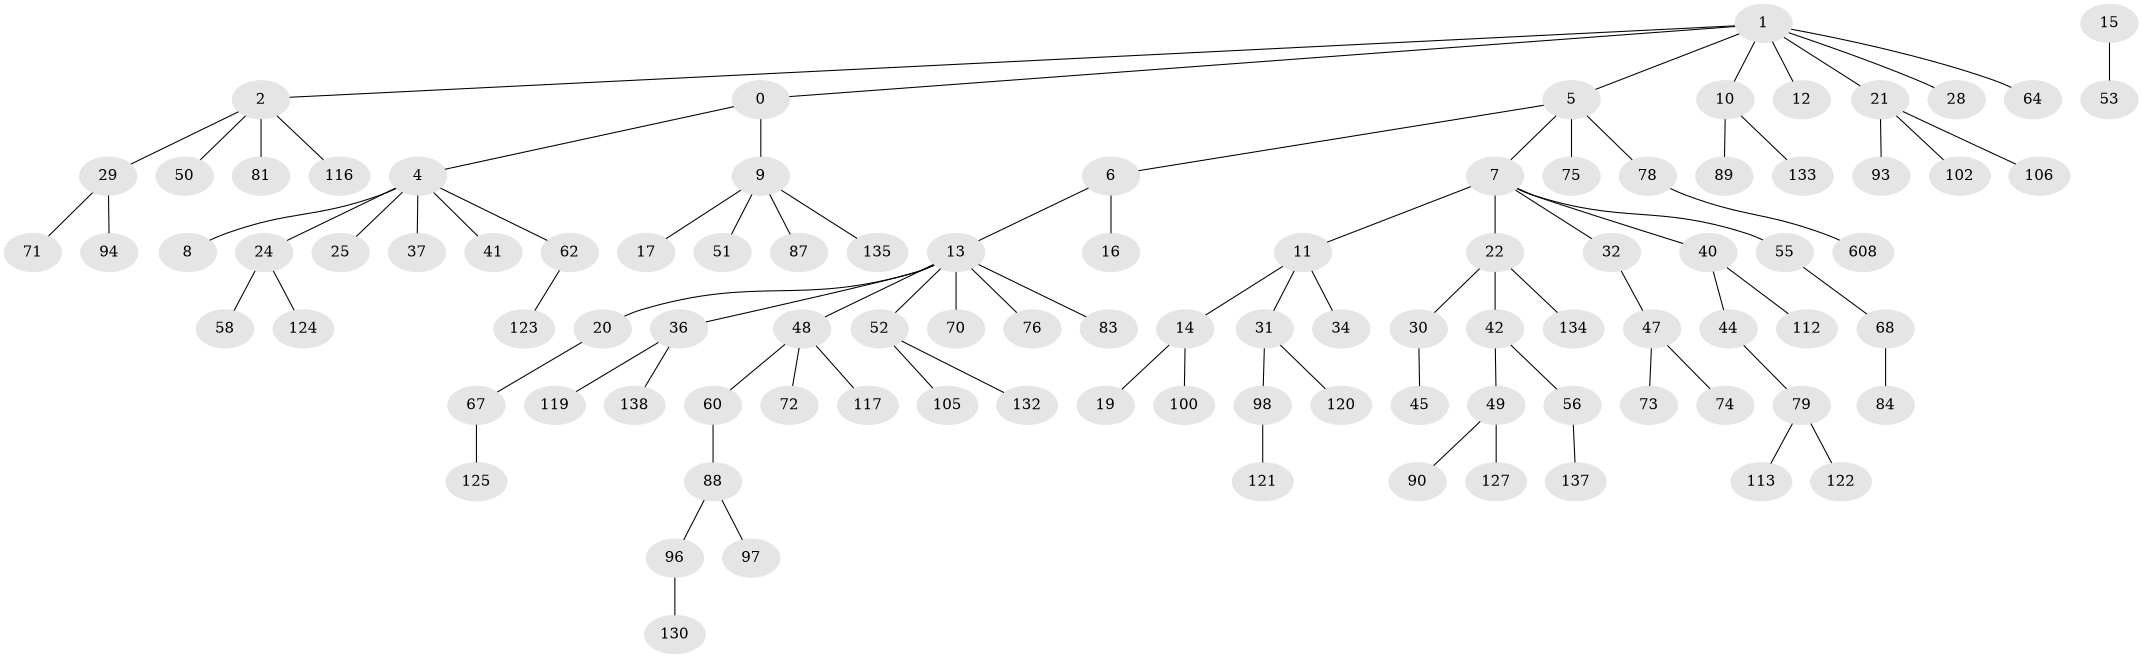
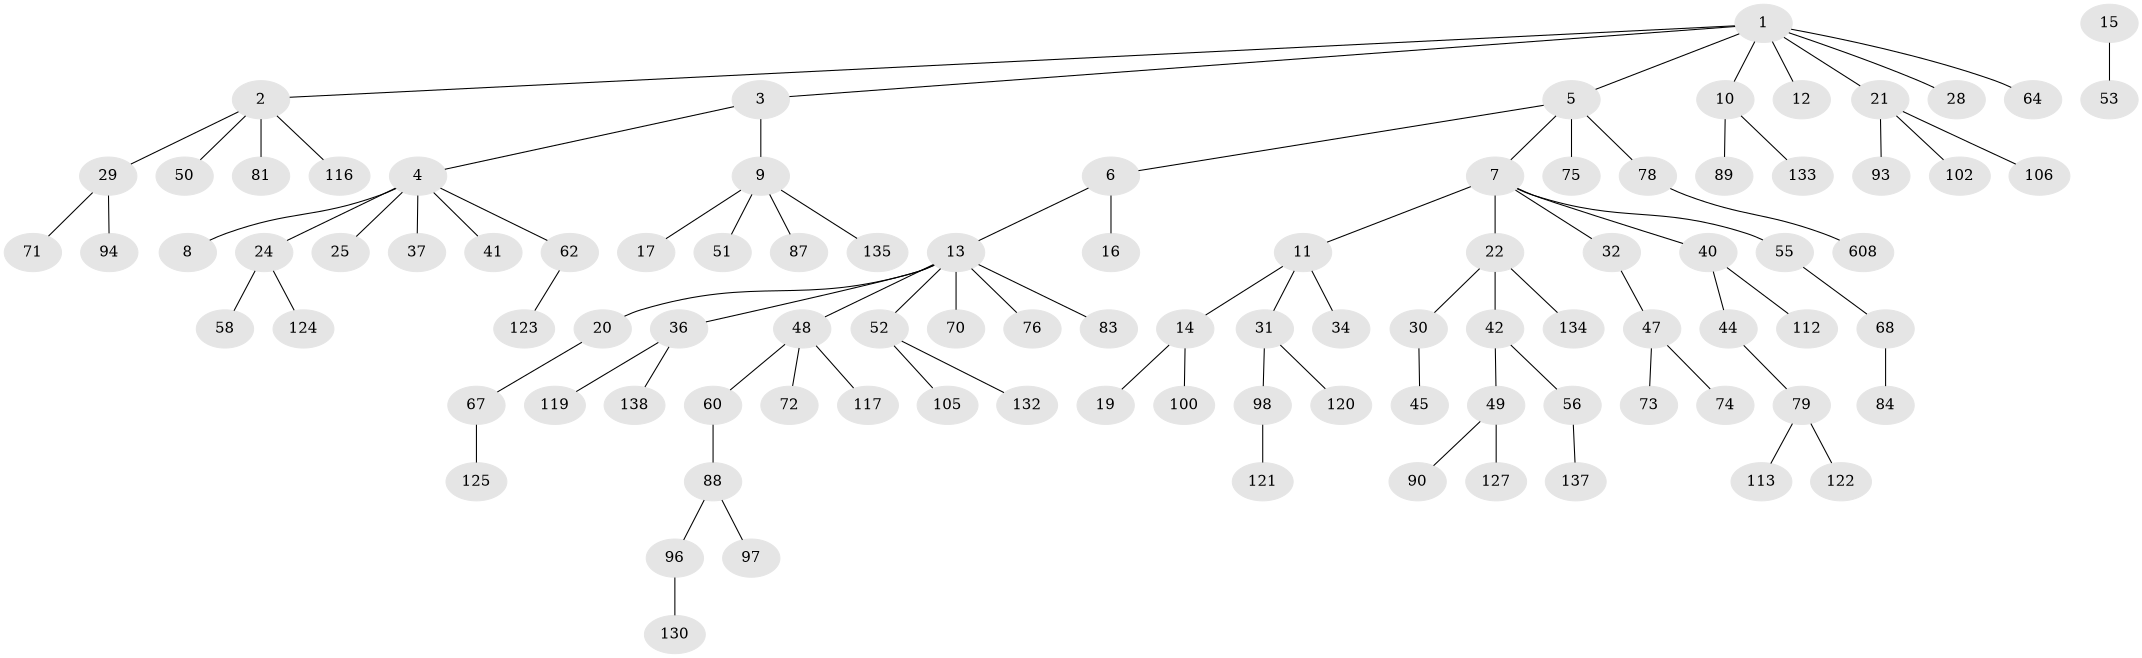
node "0": label "0" -> "3"
